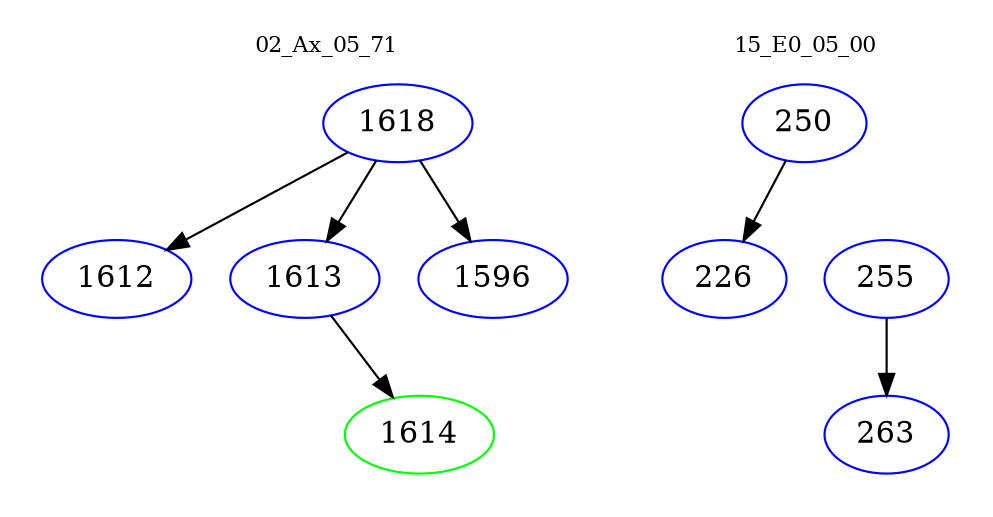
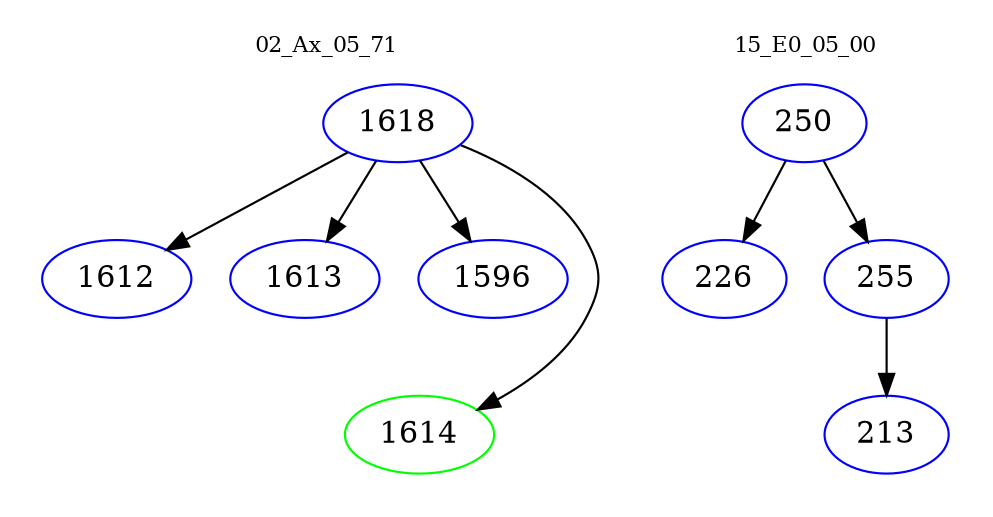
edge "250" -> "255": added
edge "1613" -> "1614": now "1618" -> "1614"
node "263": label "263" -> "213"
